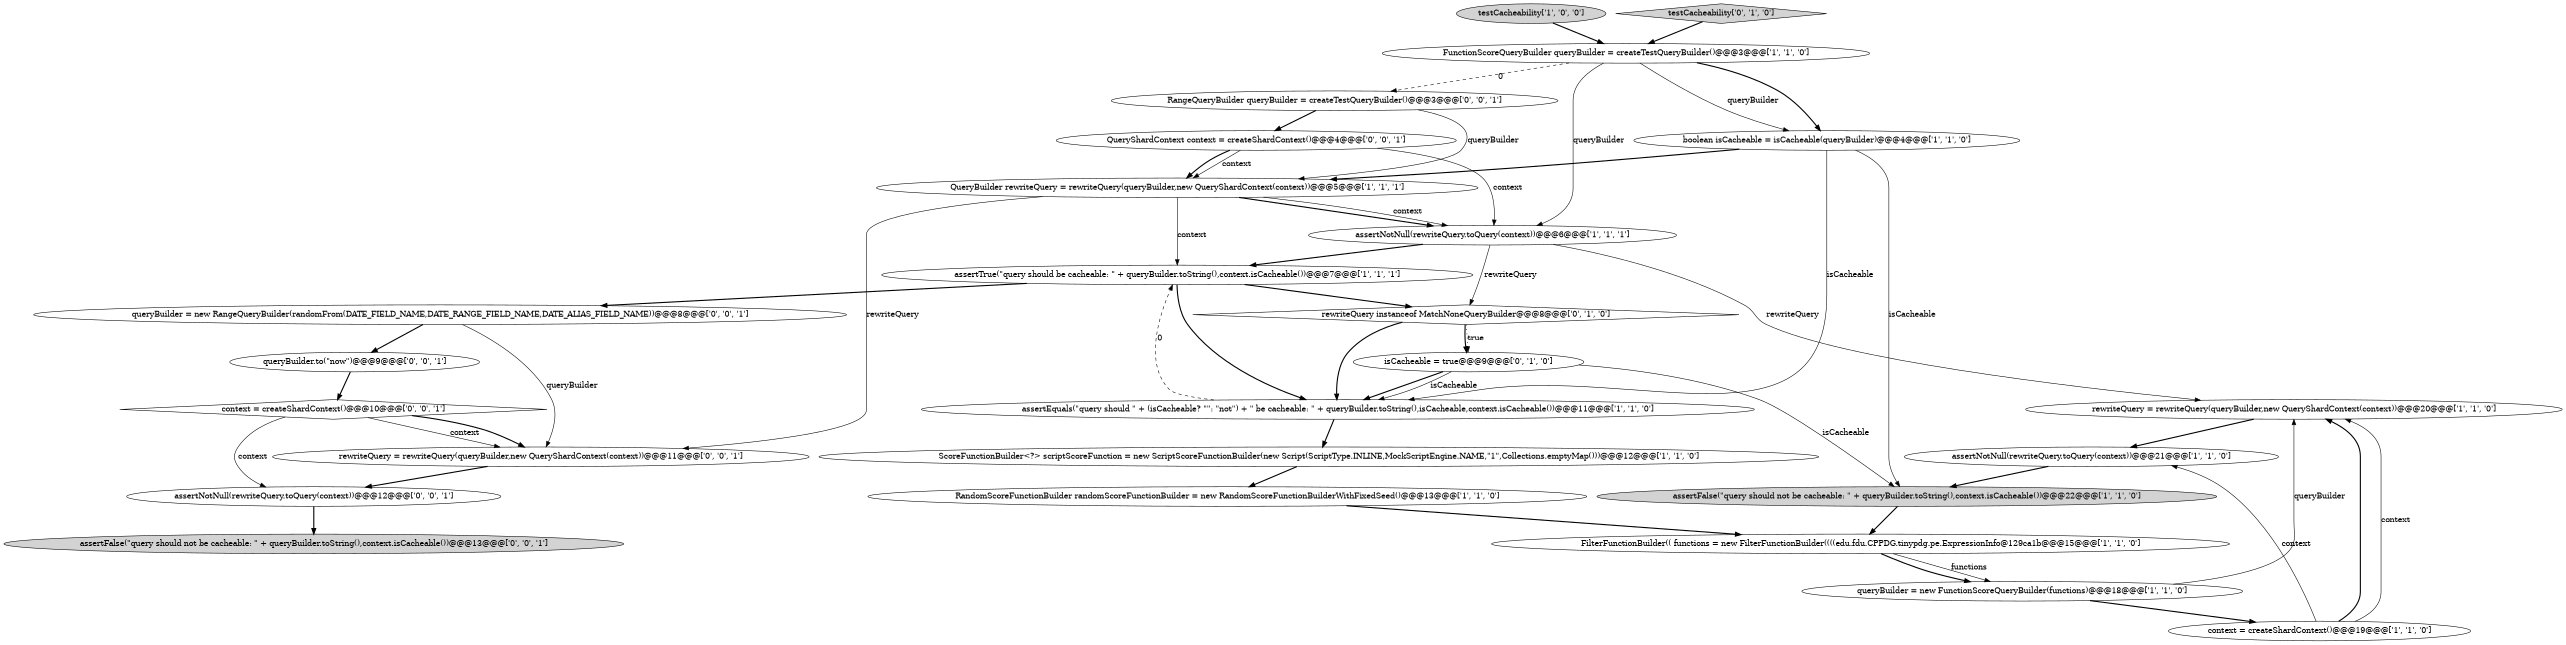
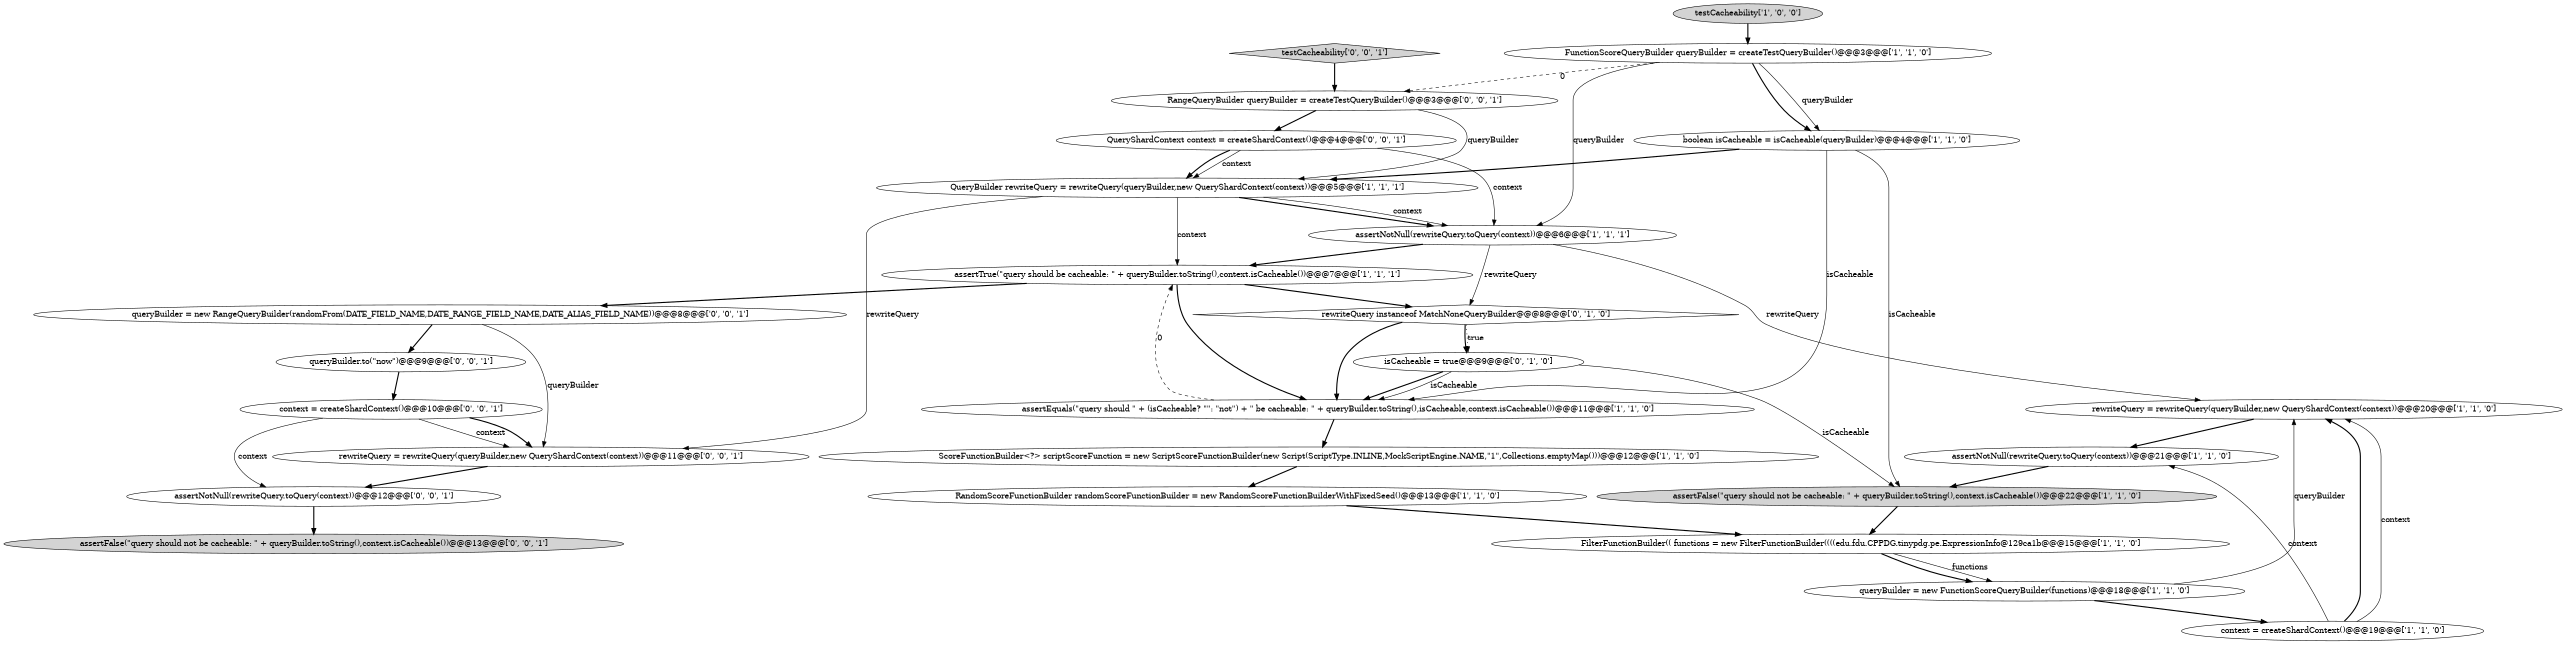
node "testCacheability['0', '1', '0']": removed
node "testCacheability['0', '0', '1']": added
node "context = createShardContext()@@@10@@@['0', '0', '1']": shape diamond -> ellipse
